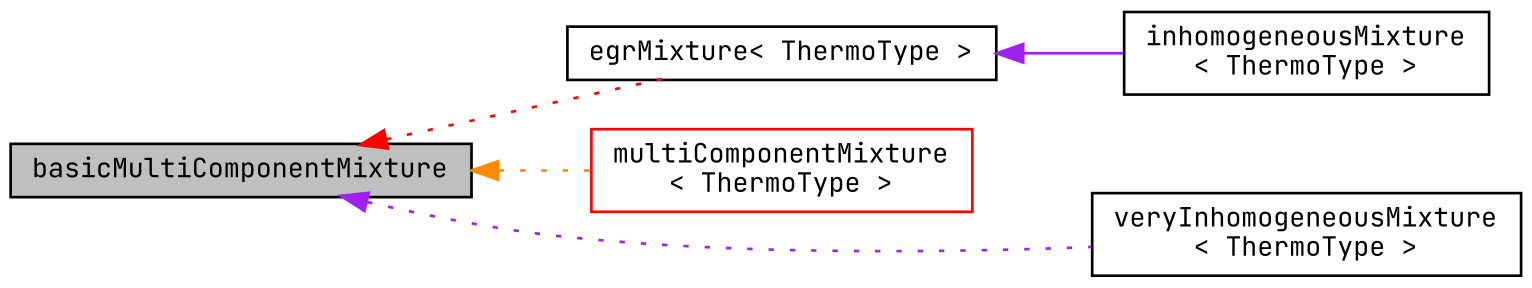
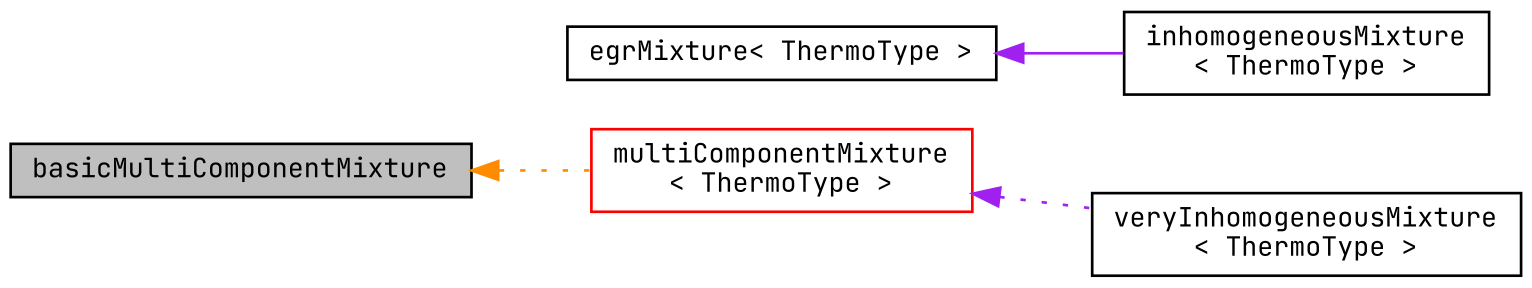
edge "egrMixture< ThermoType >" -> "basicMultiComponentMixture": removed
edge "veryInhomogeneousMixture < ThermoType >" -> "basicMultiComponentMixture": now "veryInhomogeneousMixture < ThermoType >" -> "multiComponentMixture < ThermoType >"
